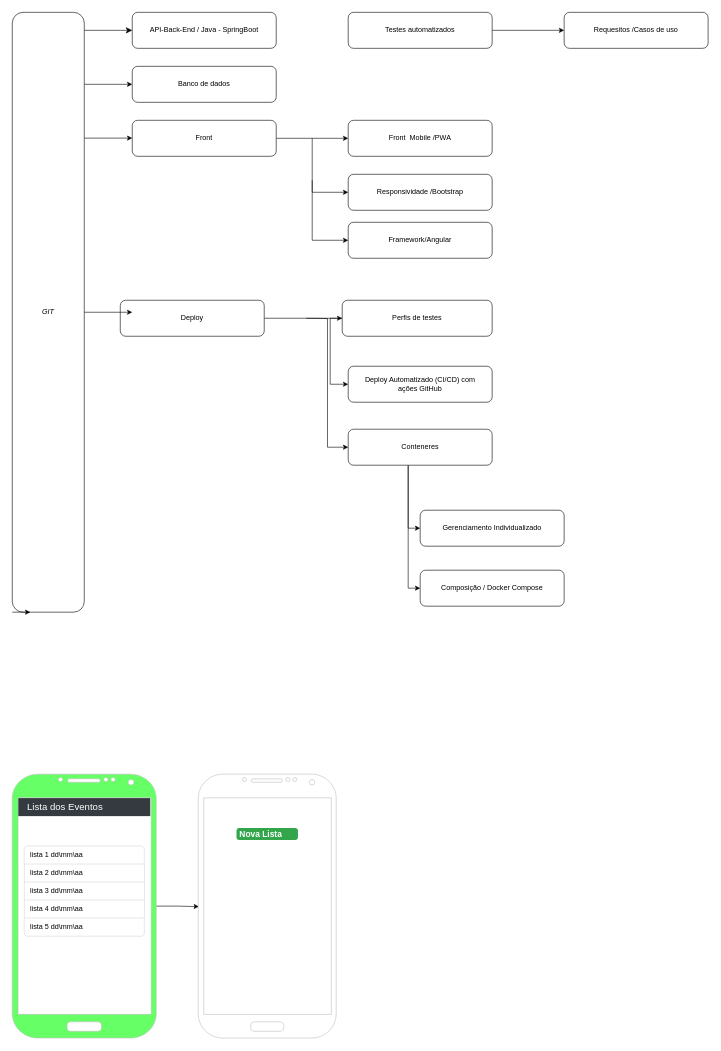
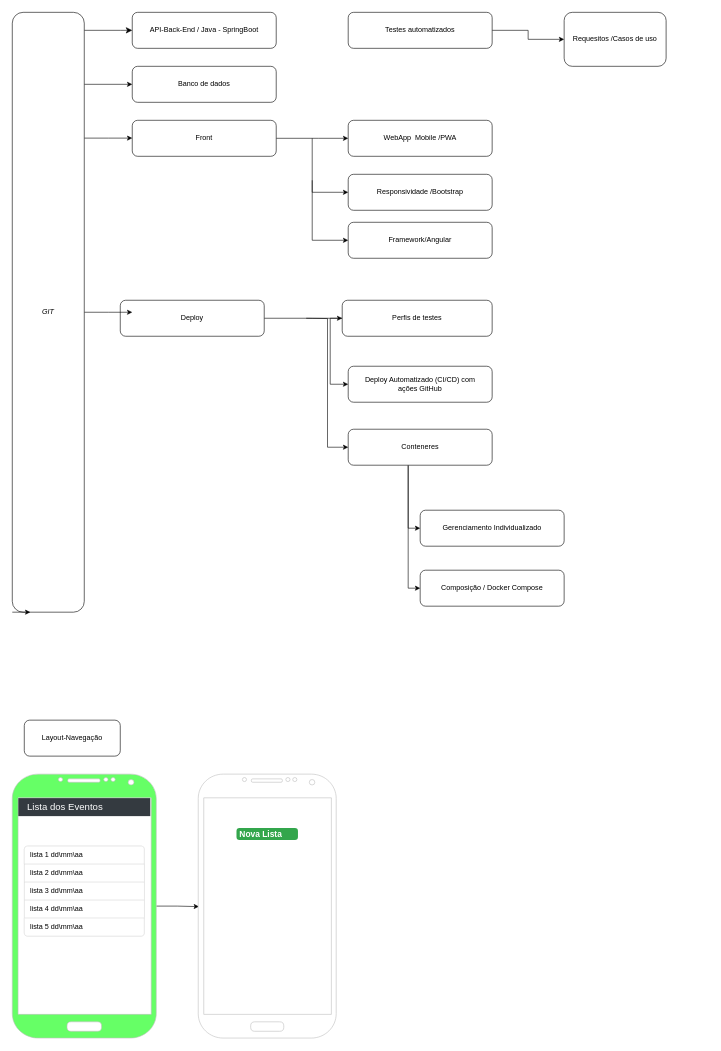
node "Requesitos /Casos de uso": size 144x36 -> 102x54
node "Front Mobile /PWA": label "Front Mobile /PWA" -> "WebApp Mobile /PWA"
node "Layout-Navegação": added
